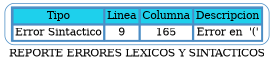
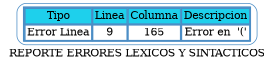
node "Tipo": text "Error Sintactico" -> "Error Linea"
